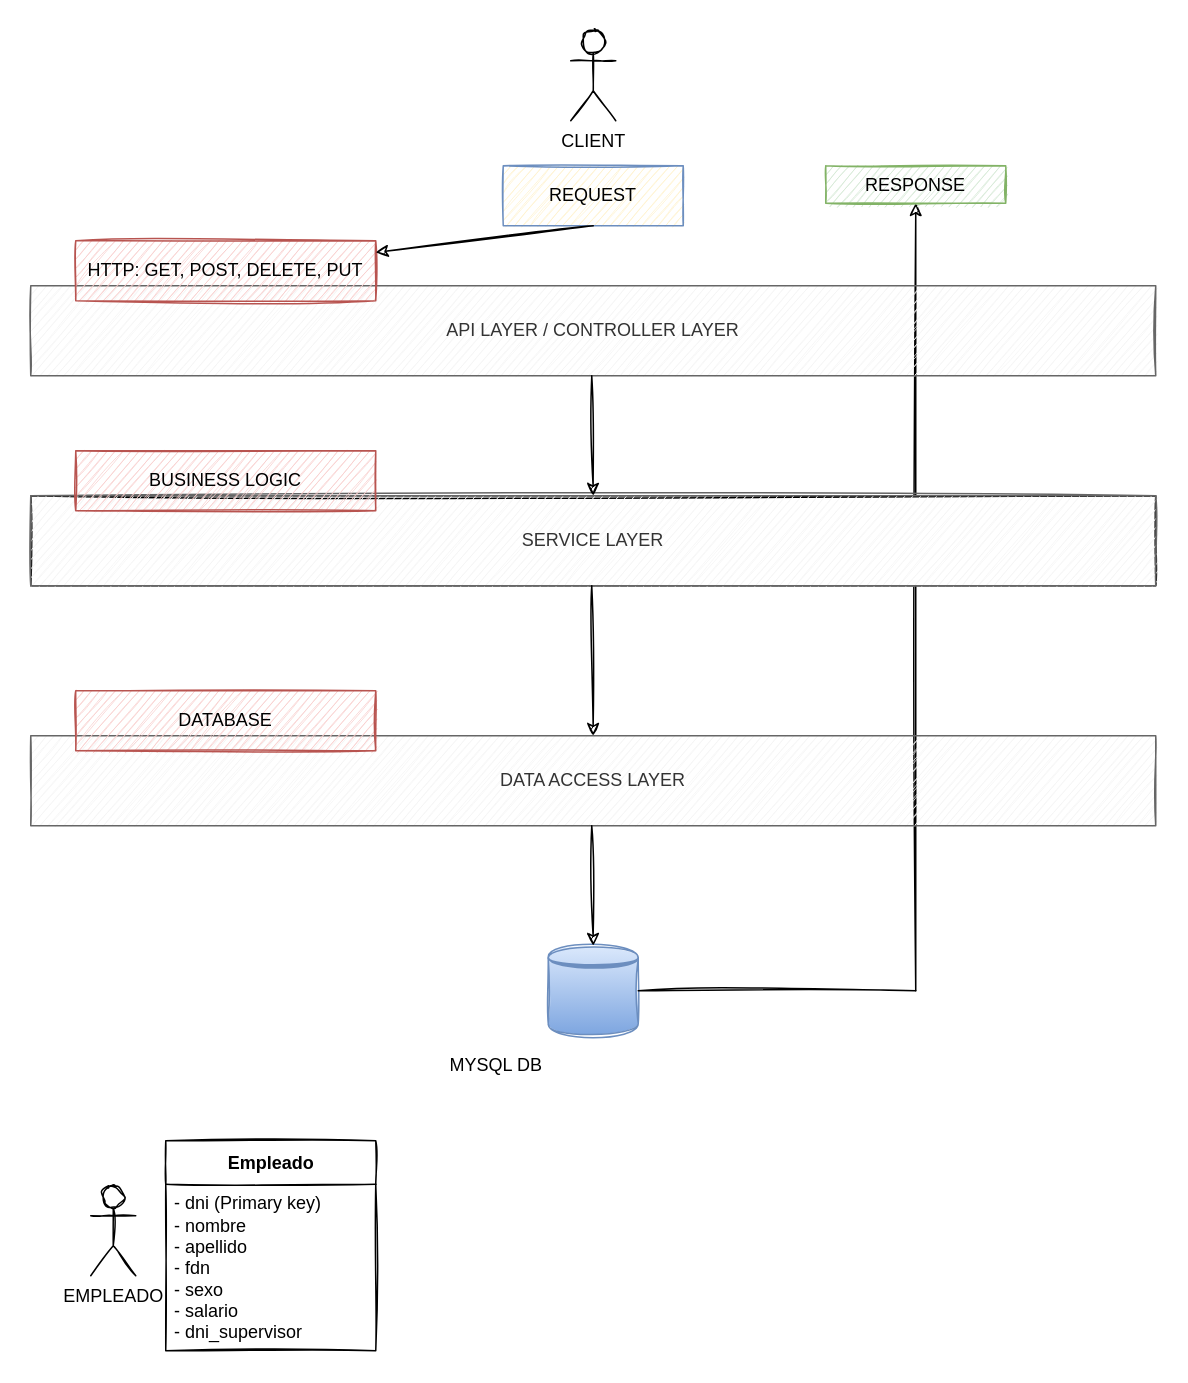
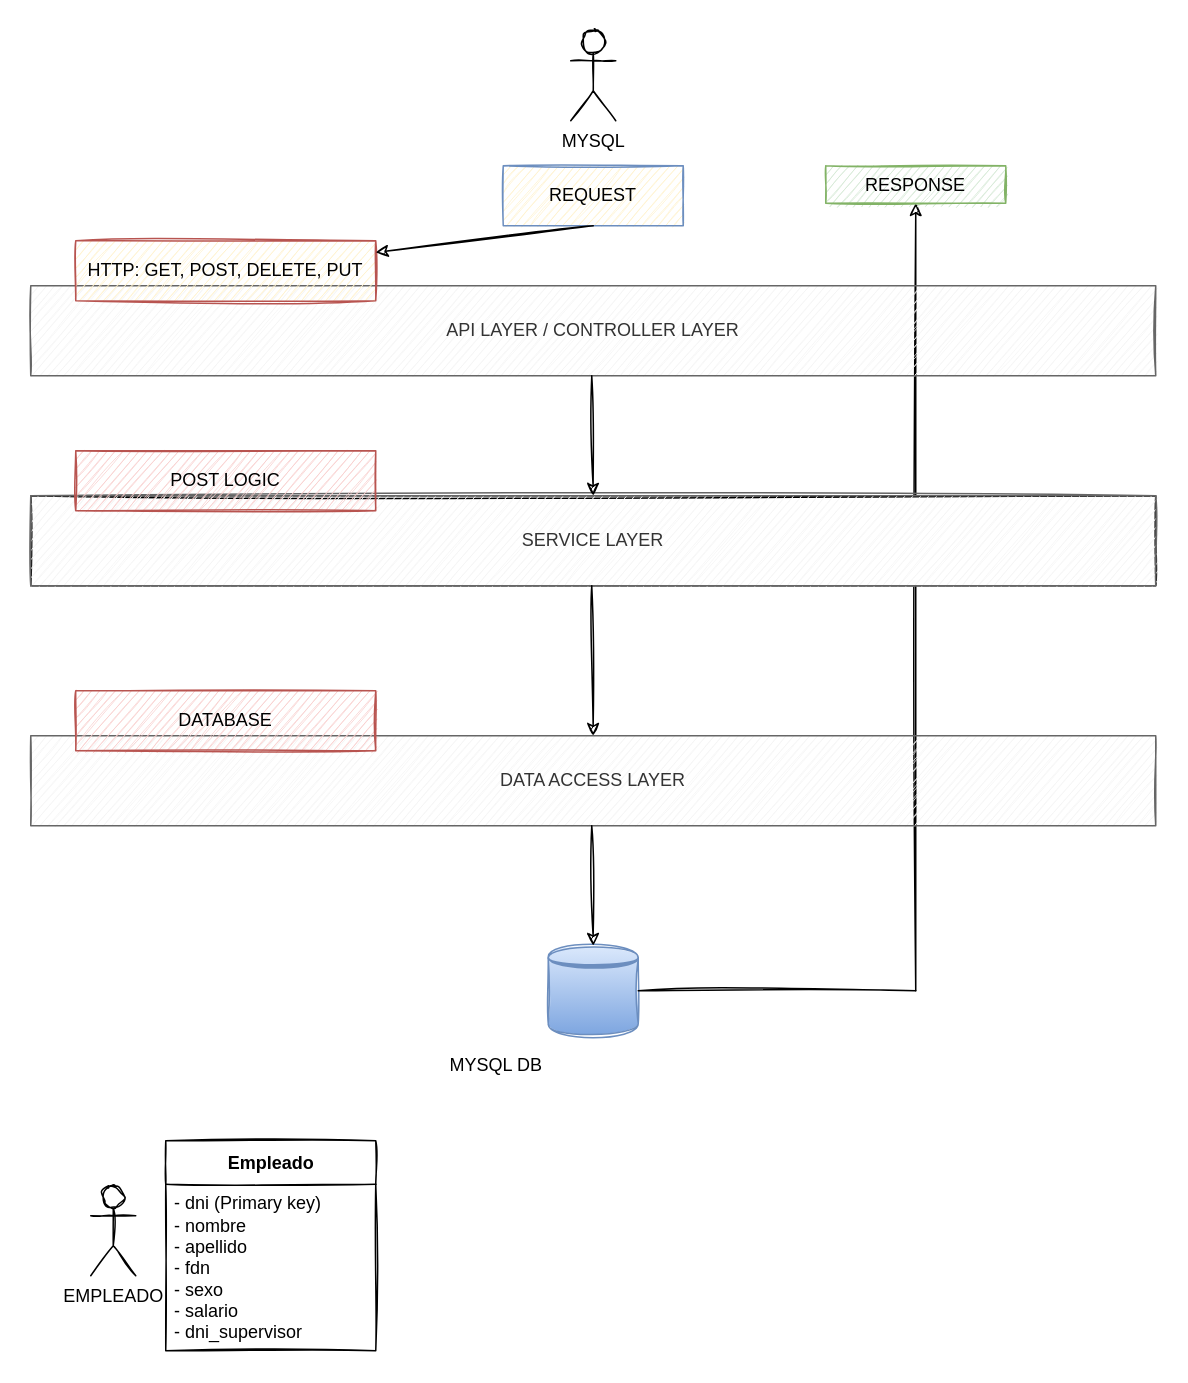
node "CLIENT": label "CLIENT" -> "MYSQL"
node "HTTP: GET, POST, DELETE, PUT": fillcolor #f8cecc -> #fff2cc
node "BUSINESS LOGIC": label "BUSINESS LOGIC" -> "POST LOGIC"
